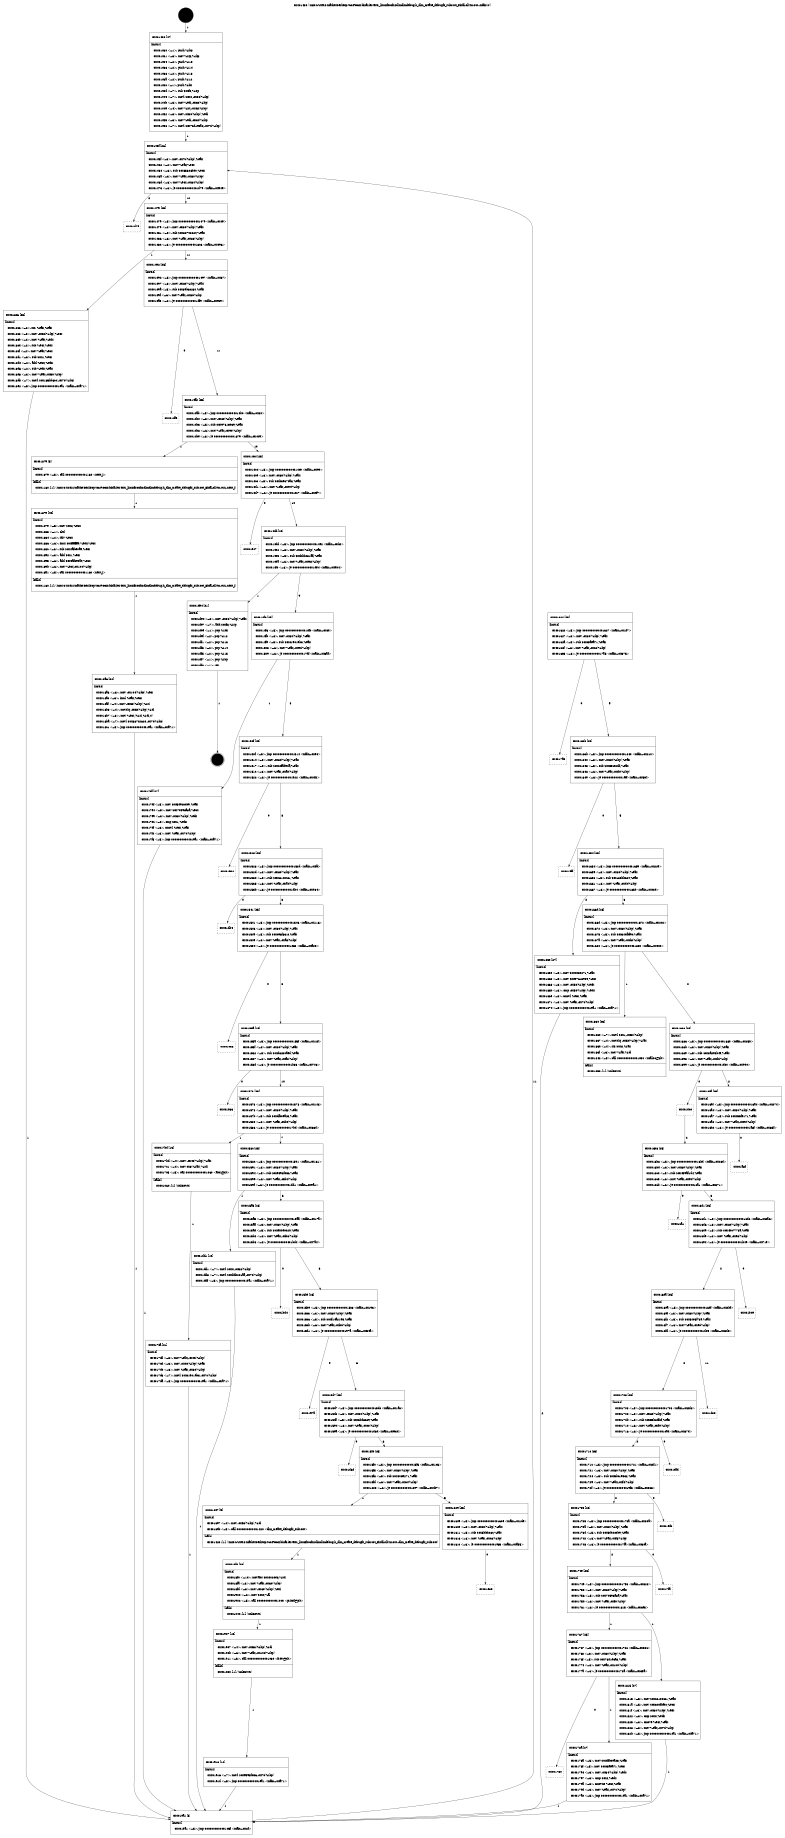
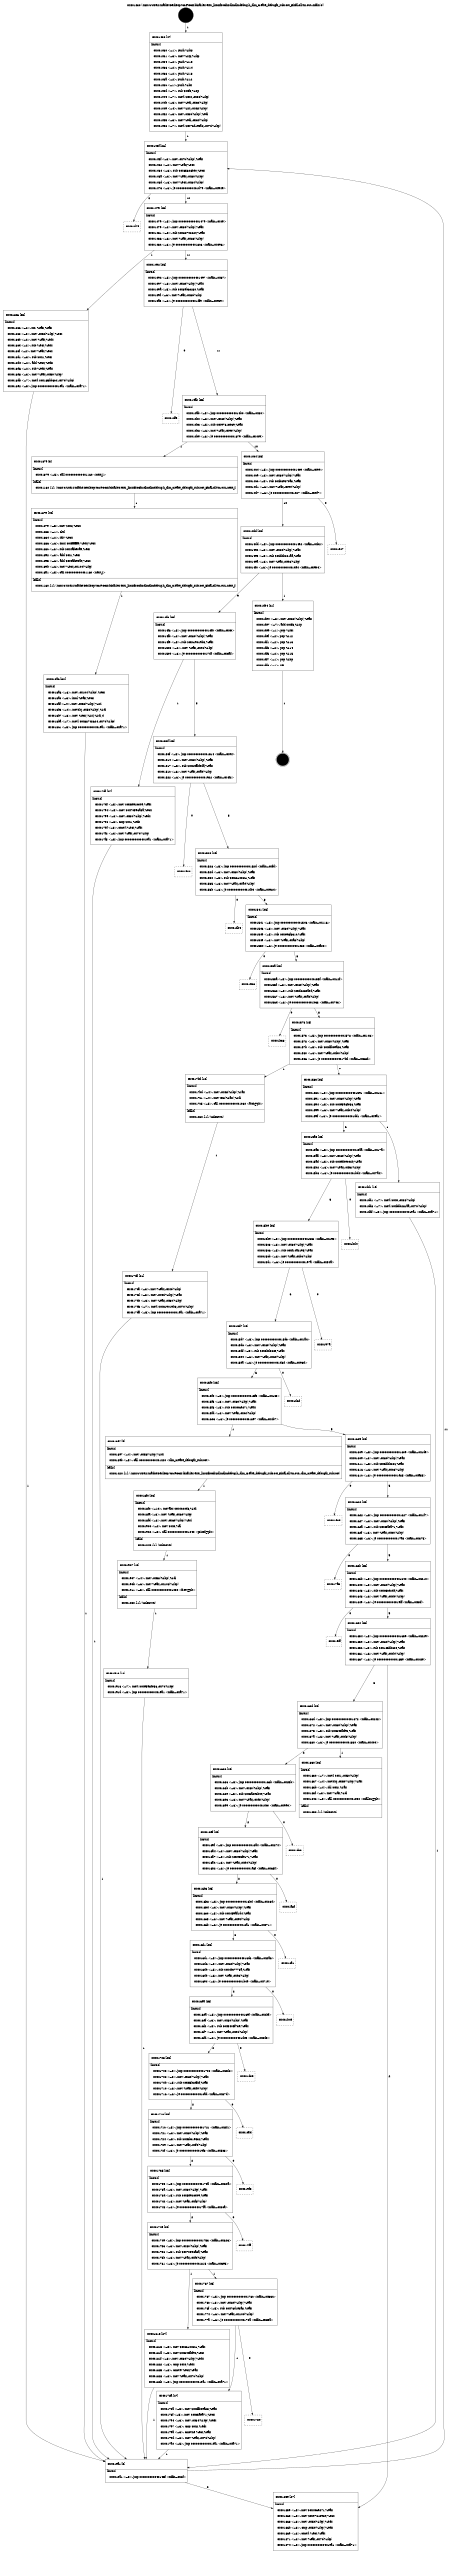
edge "0x40155a [25]" -> "0x401573 [25]": label " 10" -> " 8"
edge "0x401dc0" -> "0x4016b8 [25]": now "0x40169f [25]" -> "0x4016b8 [25]"
edge "0x4016ea [25]" -> "0x401d05": label " 11" -> " 0"
edge "0x401609 [25]" -> "0x401622 [25]": added, label "5"
edge "0x40185e [27]" -> "0x401ea1 [5]": reversed
